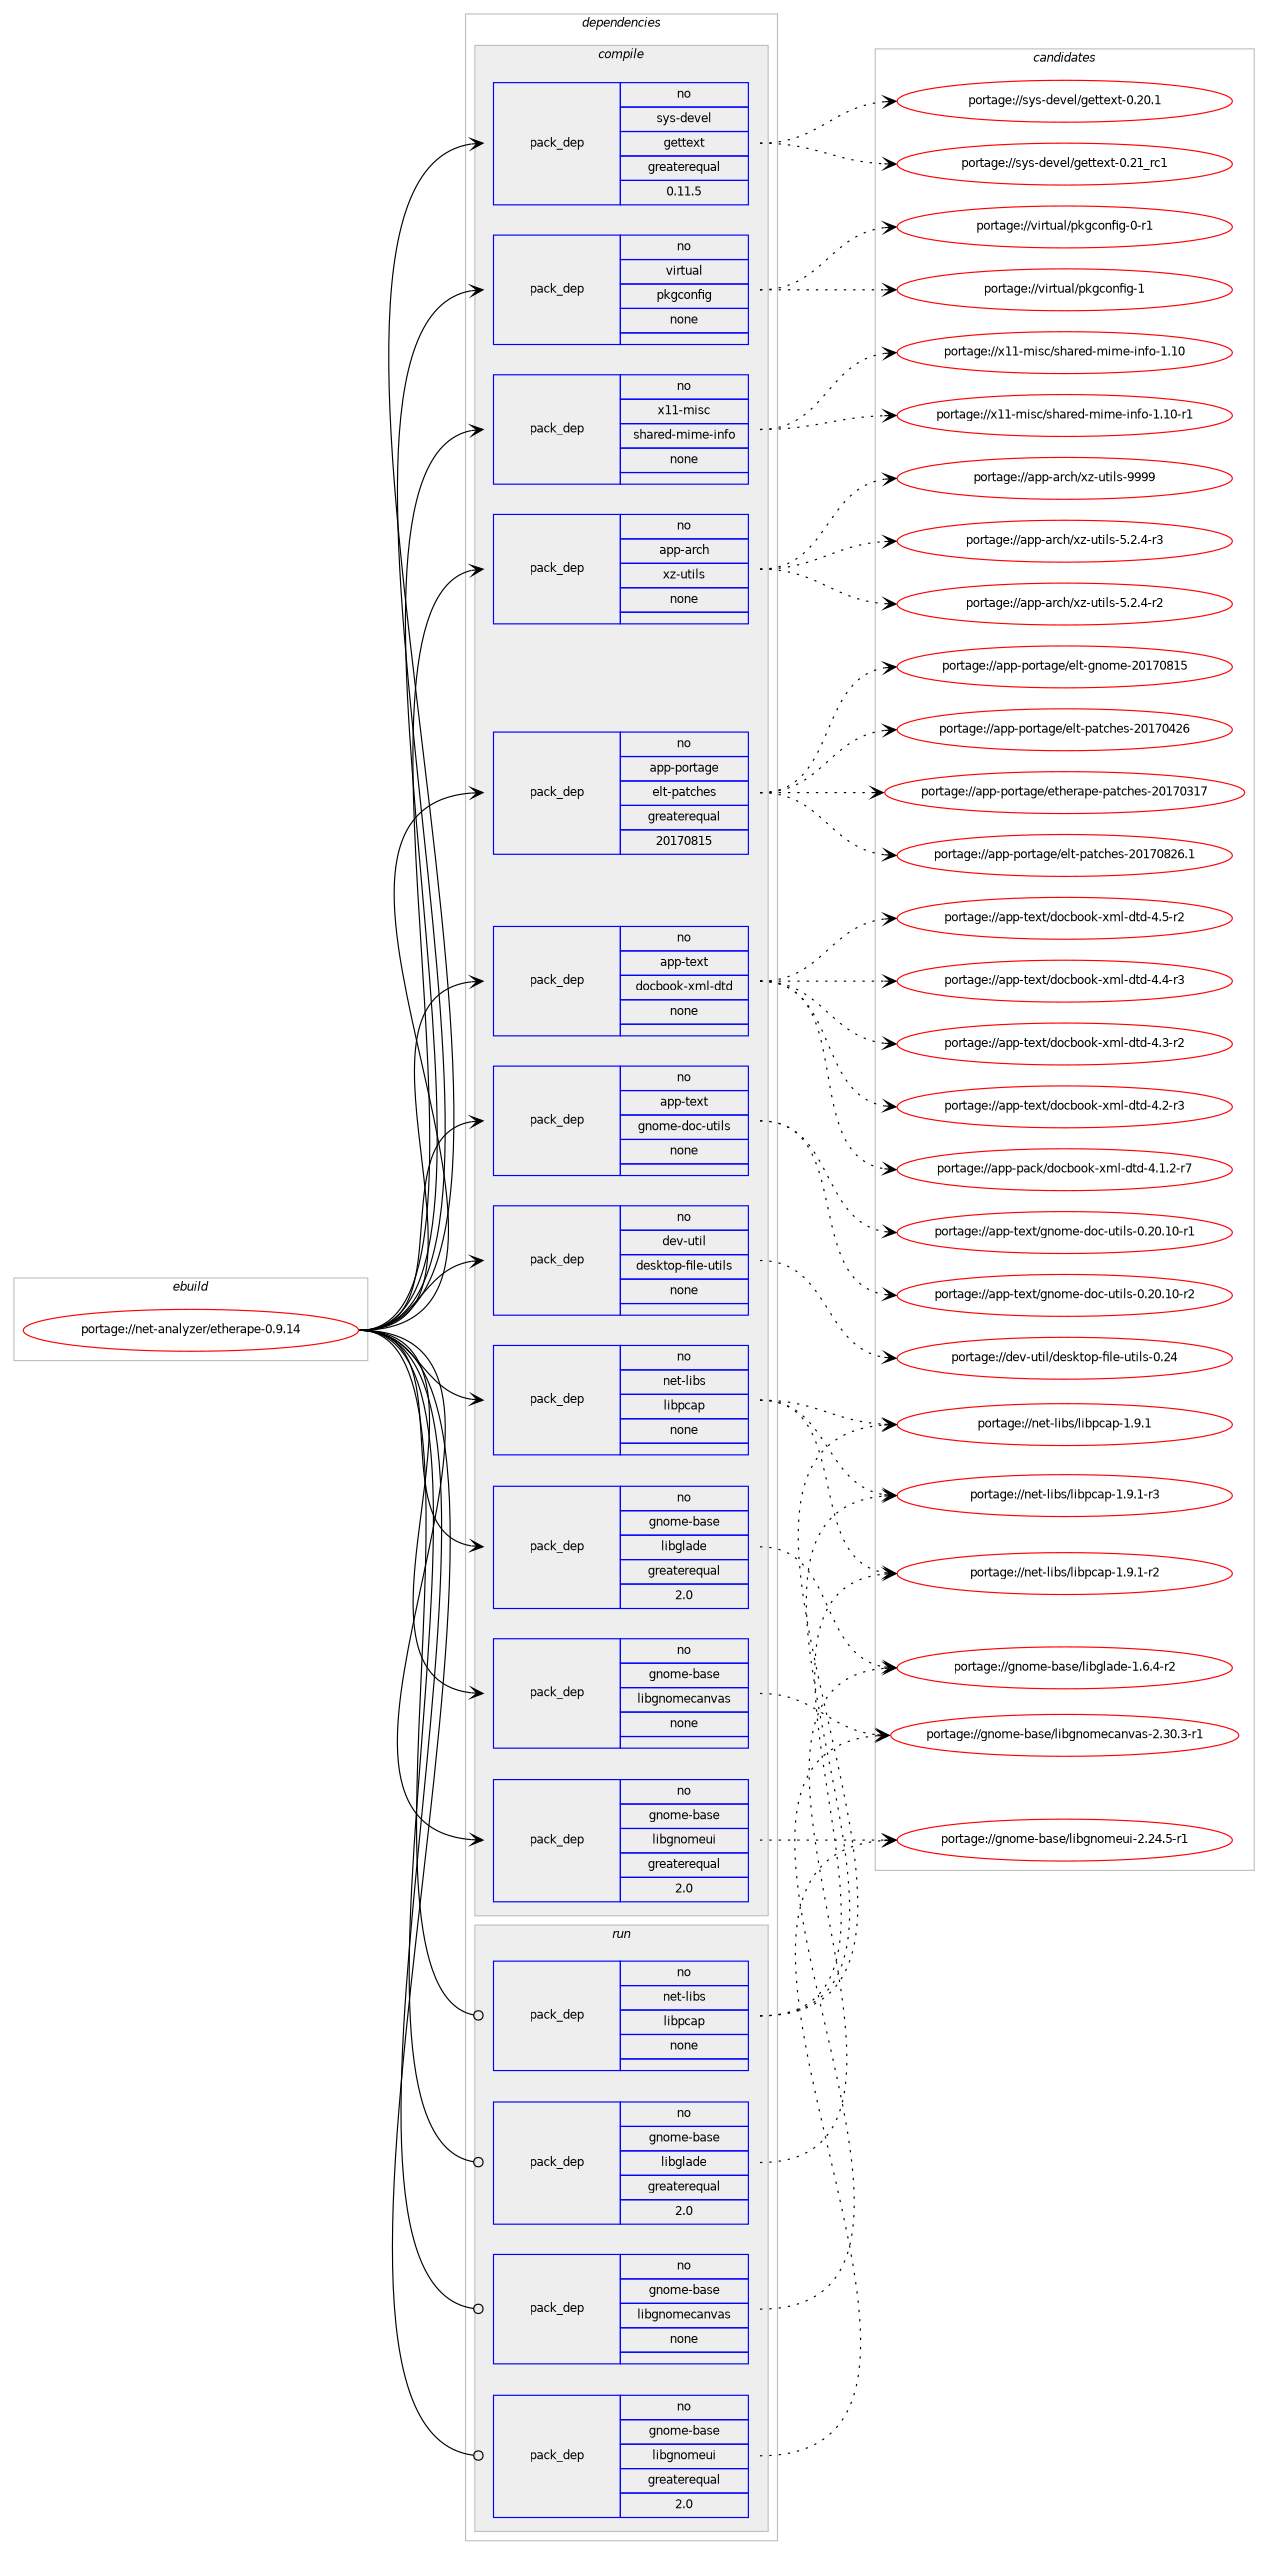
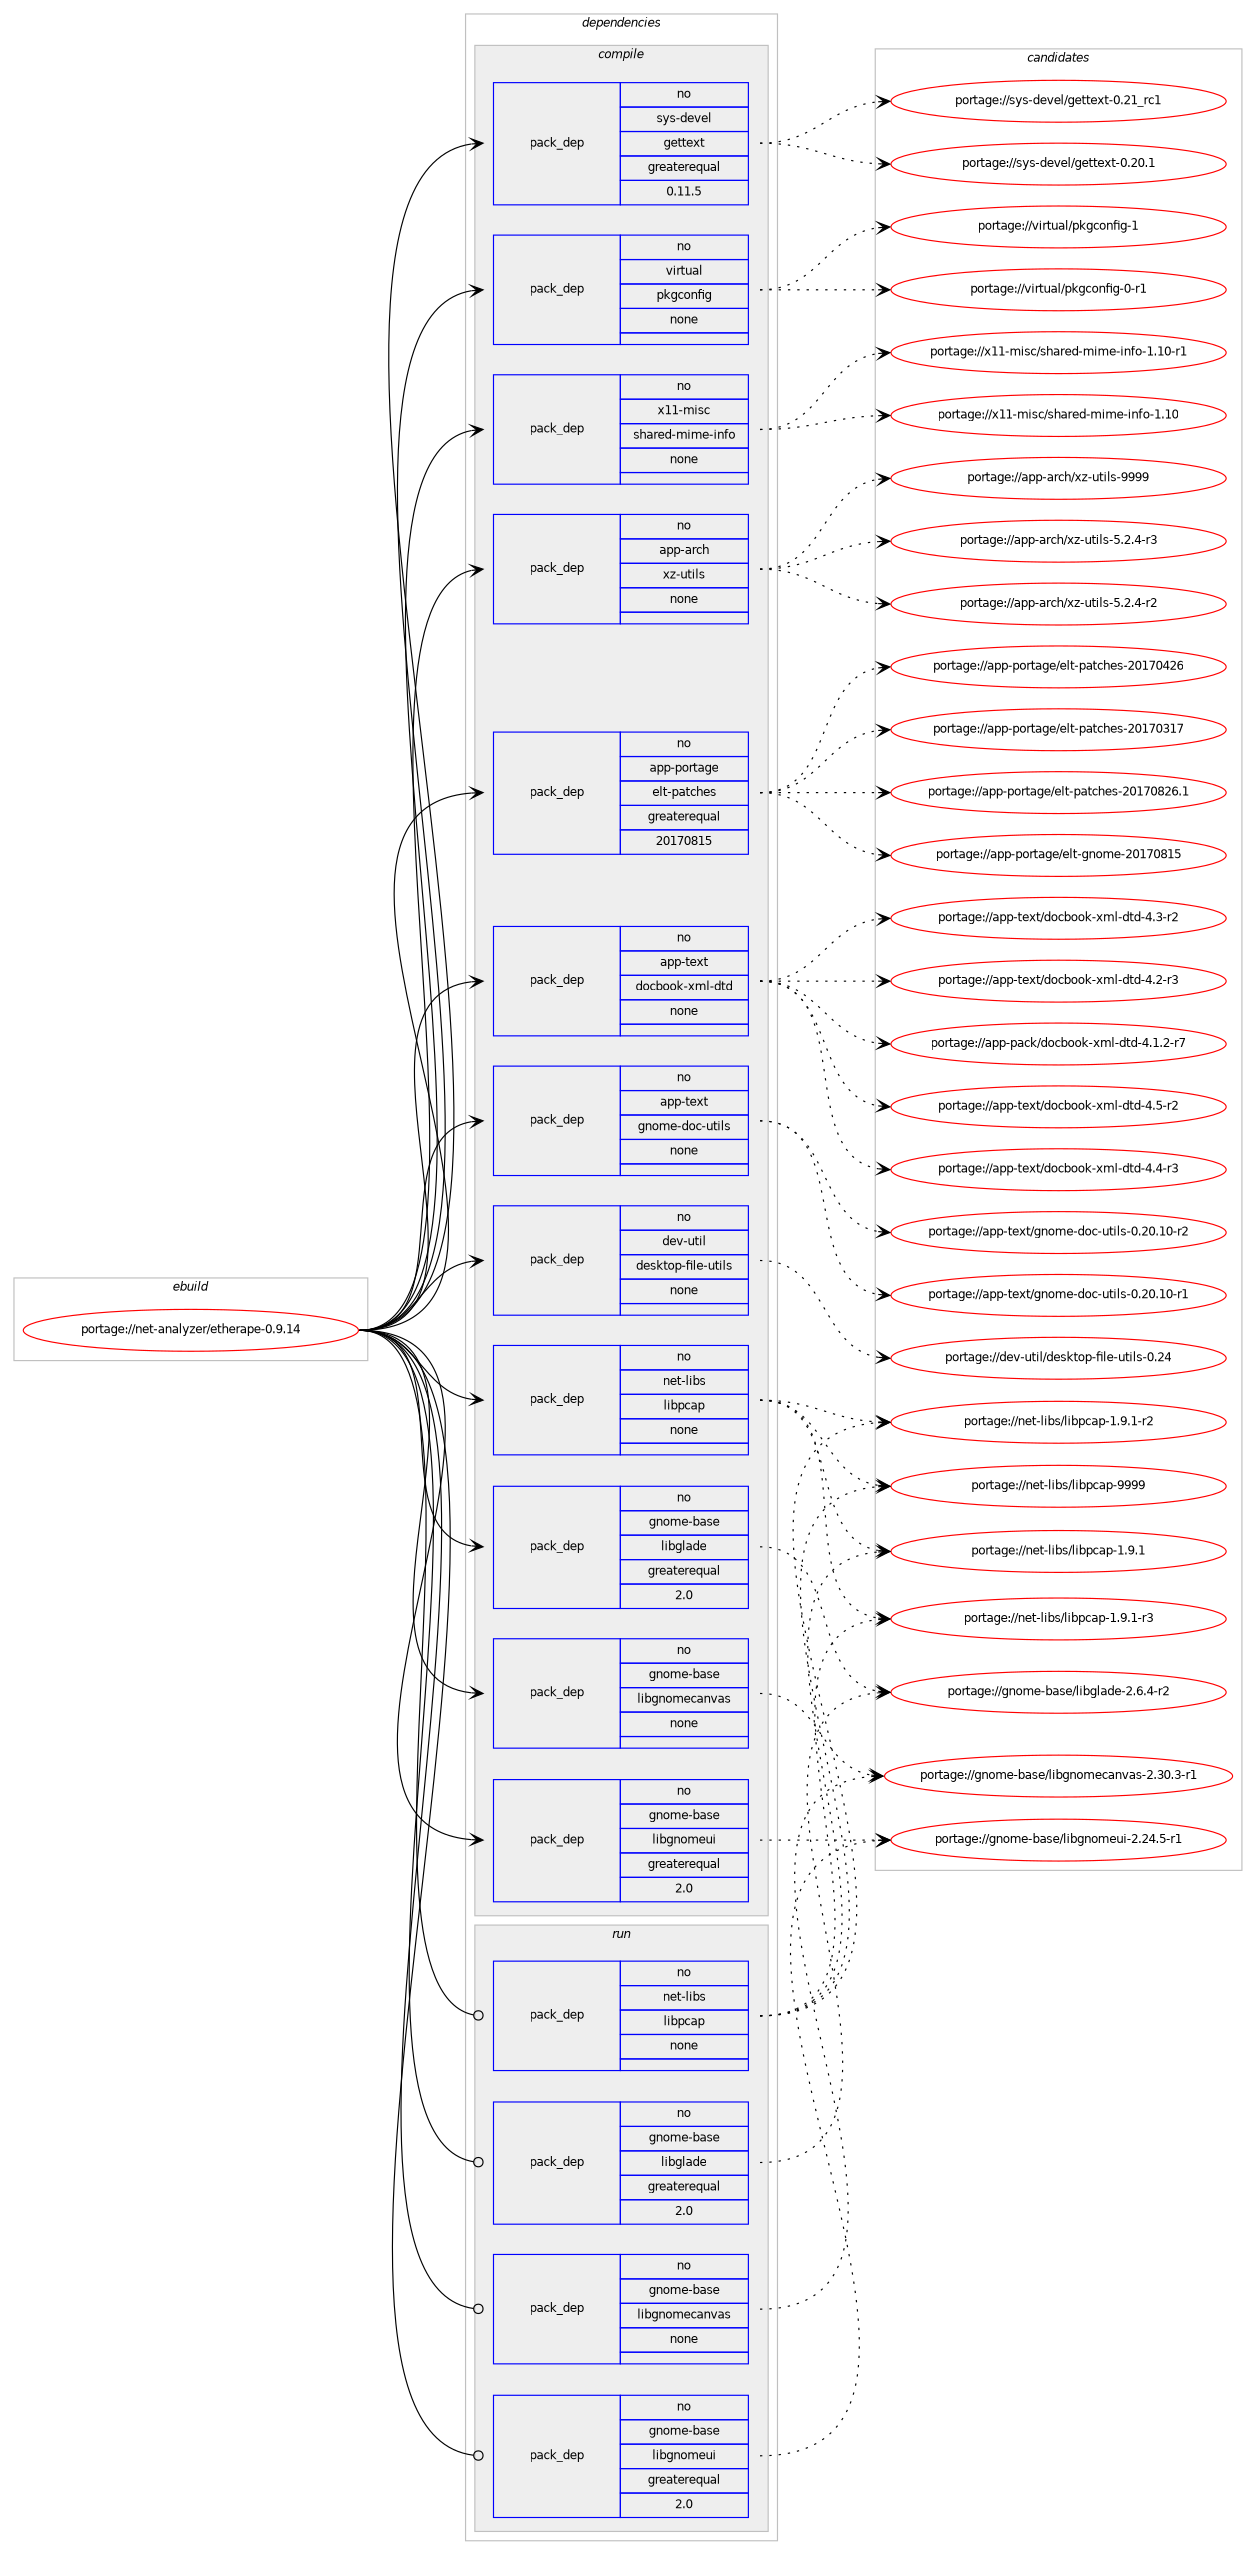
node "portage://app-portage/etherape-patches-20170317": label "portage://app-portage/etherape-patches-20170317" -> "portage://app-portage/elt-patches-20170317"
node "portage://net-libs/libpcap-9999": added
node "portage://gnome-base/libglade-1.6.4-r2": label "portage://gnome-base/libglade-1.6.4-r2" -> "portage://gnome-base/libglade-2.6.4-r2"
